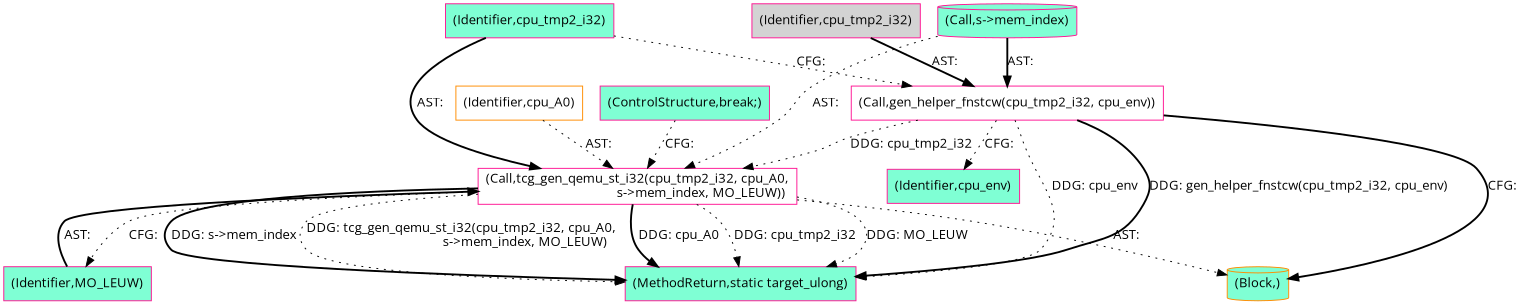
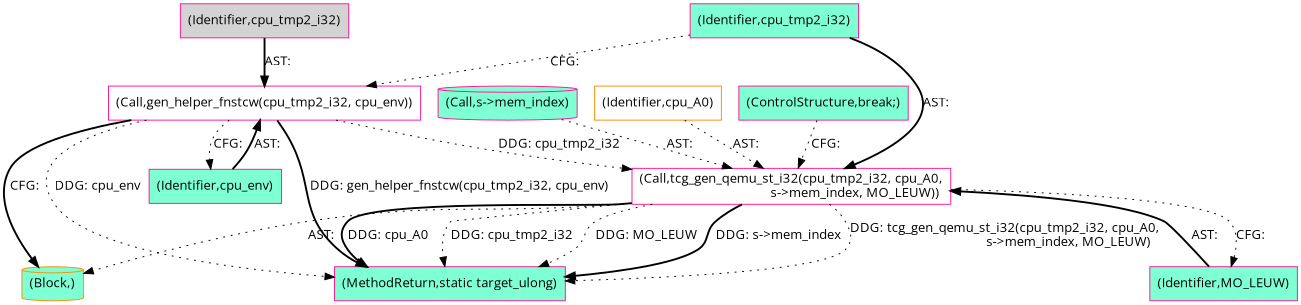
edge "(Call,s->mem_index)" -> "(Call,gen_helper_fnstcw(cpu_tmp2_i32, cpu_env))": now "(Identifier,cpu_env)" -> "(Call,gen_helper_fnstcw(cpu_tmp2_i32, cpu_env))"
